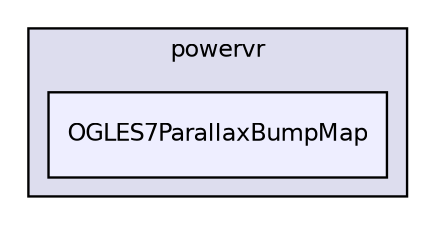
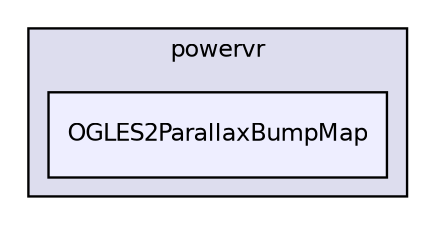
node "OGLES7ParallaxBumpMap": label "OGLES7ParallaxBumpMap" -> "OGLES2ParallaxBumpMap"
